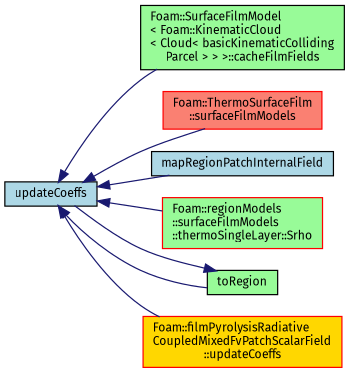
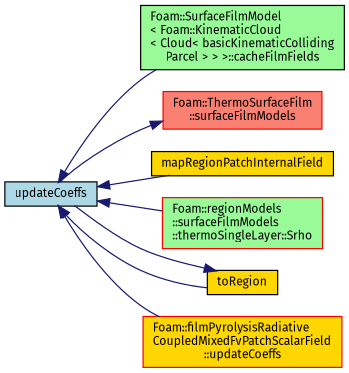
edge "Foam::ThermoSurfaceFilm ::surfaceFilmModels" -> "updateCoeffs": reversed
node "mapRegionPatchInternalField": fillcolor lightblue -> gold
node "toRegion": fillcolor palegreen -> gold
